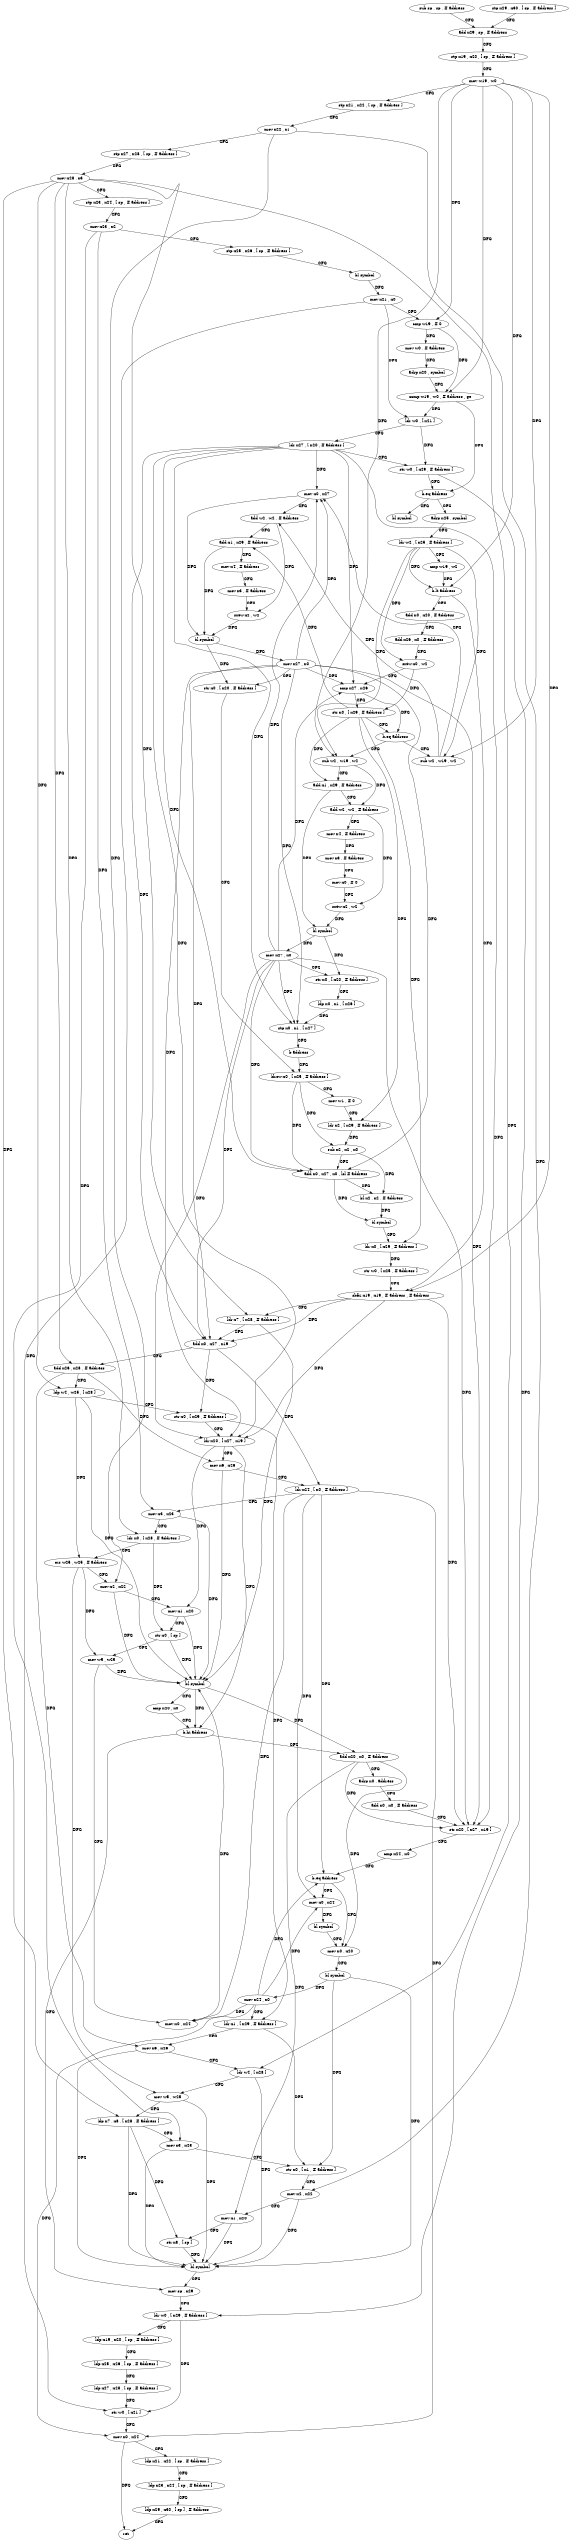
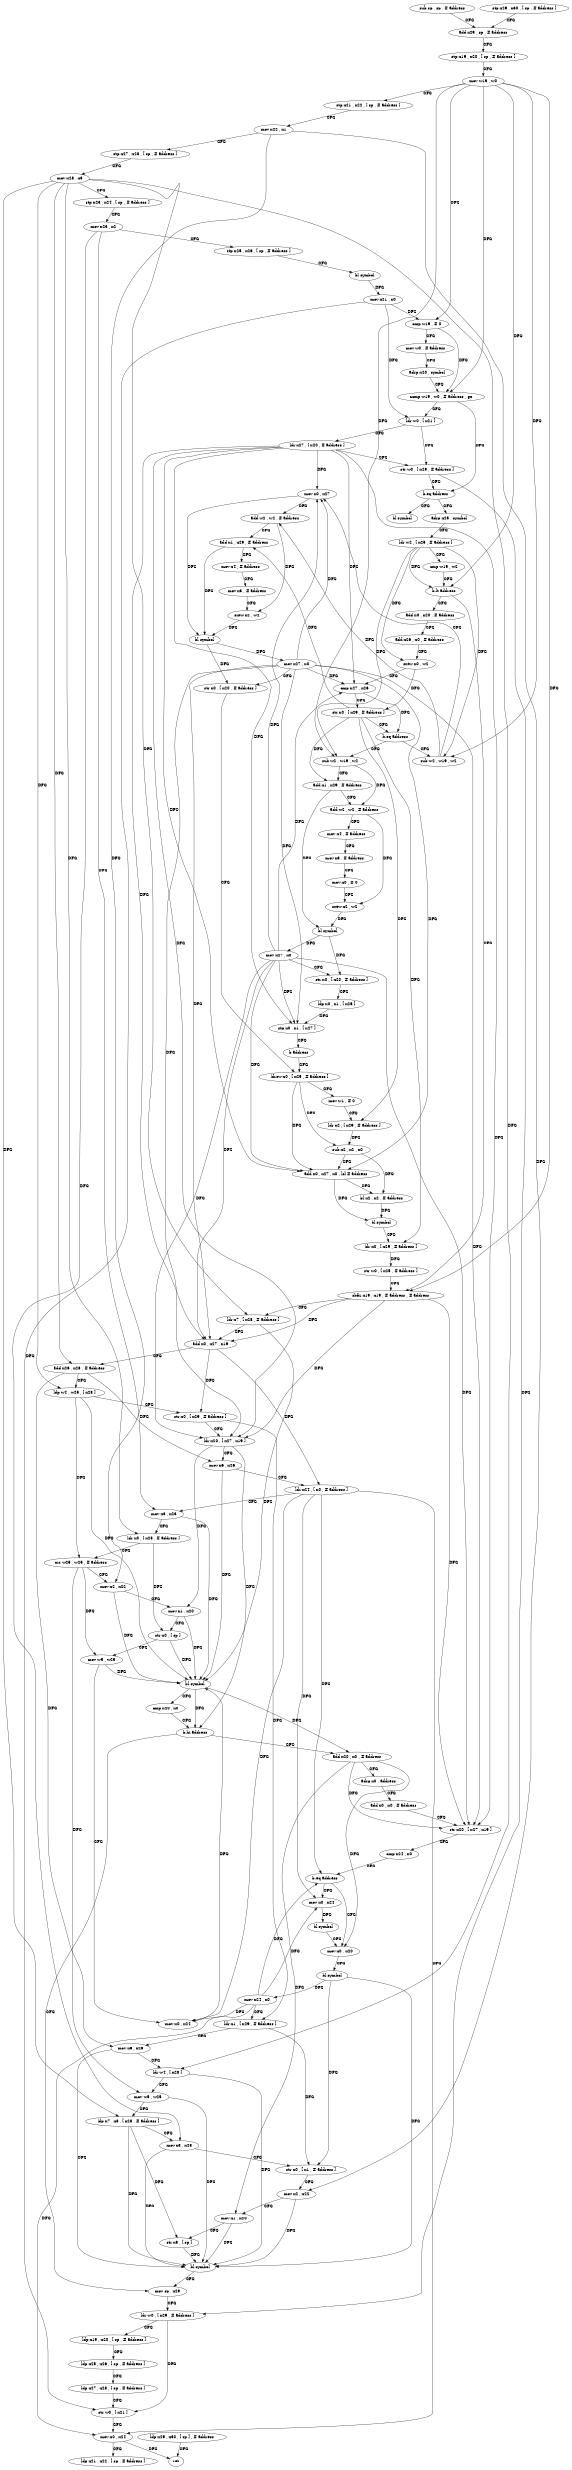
edge "mov x21 , x0" -> "cmp w19 , # 0": label "CFG" -> "DFG"
node "ldp x23 , x24 , [ sp , # address ]": removed
